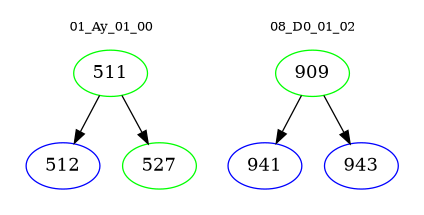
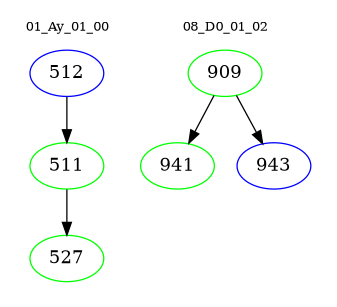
edge "511" -> "512": reversed
node "941": color blue -> green
